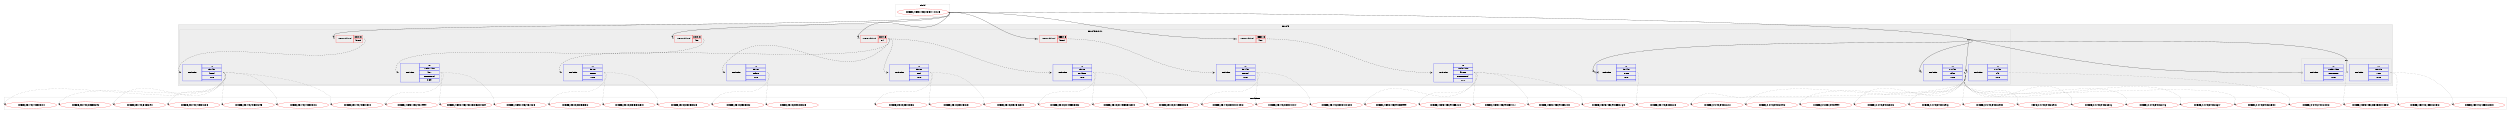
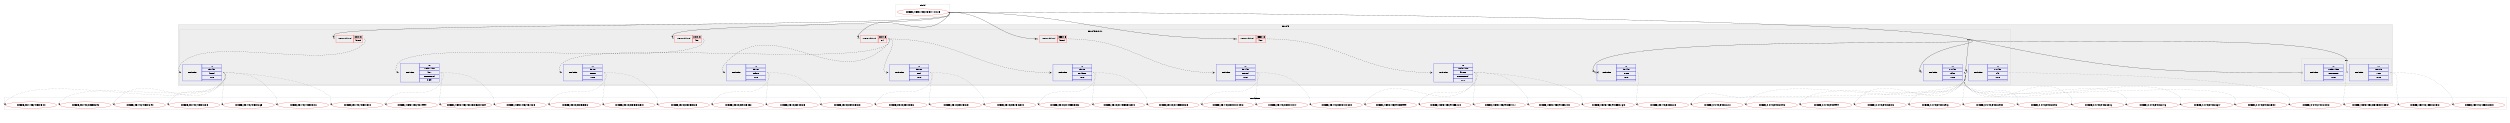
node "portage://dev-libs/libressl-3.0.0": label "portage://dev-libs/libressl-3.0.0" -> "portage://dev-video/libressl-3.0.0"
node "portage://dev-libs/expat-2.9.1": label "portage://dev-libs/expat-2.9.1" -> "portage://dev-libs/libressl-2.9.1"
node "portage://dev-libs/libressl-2.9.5": label "portage://dev-libs/libressl-2.9.5" -> "portage://dev-libs/libressl-2.6.5"
node "portage://dev-qt/dep-5.13.2": label "portage://dev-qt/dep-5.13.2" -> "portage://dev-qt/qtdbus-5.13.2"
node "portage://dev-qt/qtdbus-5.12.5": label "portage://dev-qt/qtdbus-5.12.5" -> "portage://dev-qt/pack-5.12.5"
node "portage://dev-qt/qtdbus-5.12.3": added
node "portage://sys-qtgui/glibc-9999": label "portage://sys-qtgui/glibc-9999" -> "portage://sys-libs/glibc-9999"
node "media://sys-libs/glibc-2.29-r2": label "media://sys-libs/glibc-2.29-r2" -> "portage://sys-libs/glibc-2.29-r2"
